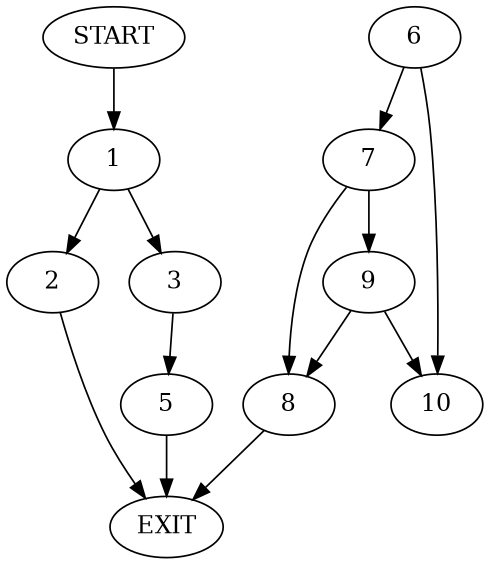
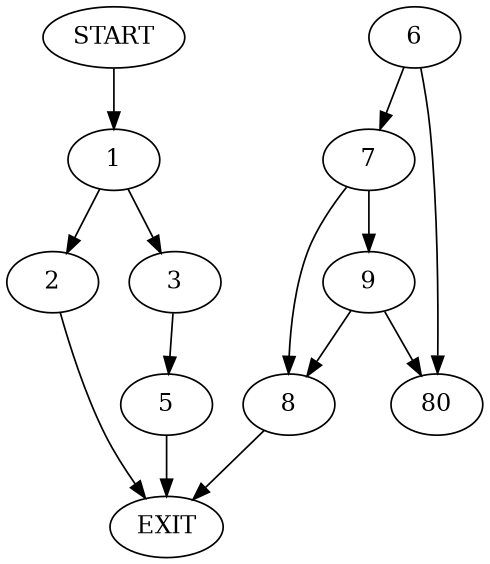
node "10": label "10" -> "80"
